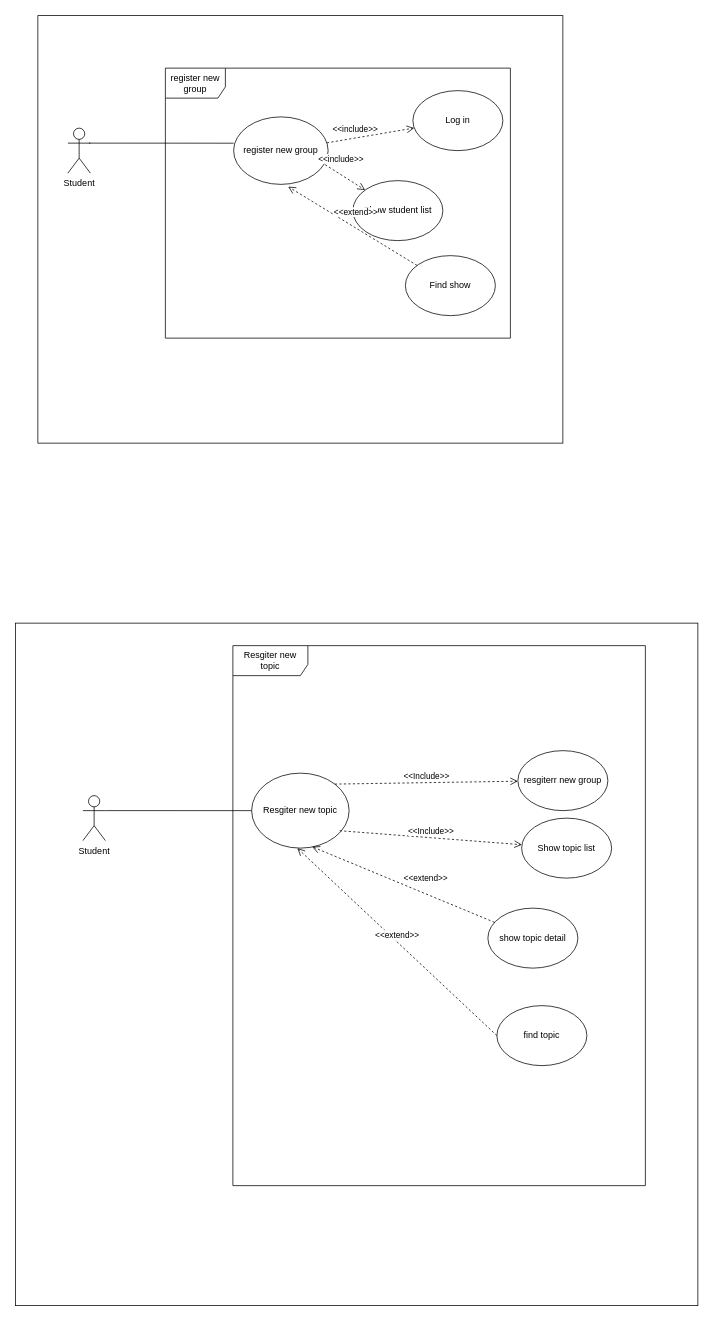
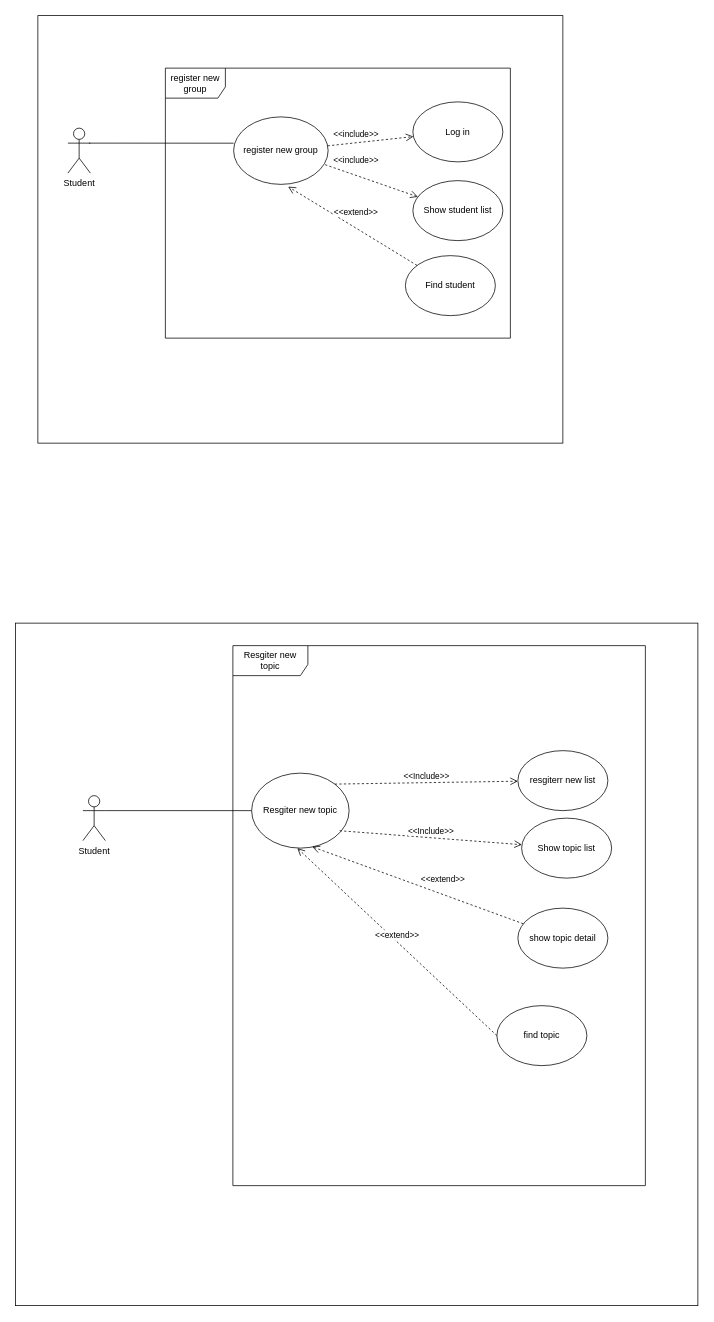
node "Log in": moved (458, 120) -> (458, 132)
node "Show student list": moved (398, 210) -> (458, 210)
node "Find show": label "Find show" -> "Find student"
node "resgiterr new group": label "resgiterr new group" -> "resgiterr new list"
node "show topic detail": moved (533, 938) -> (563, 938)
